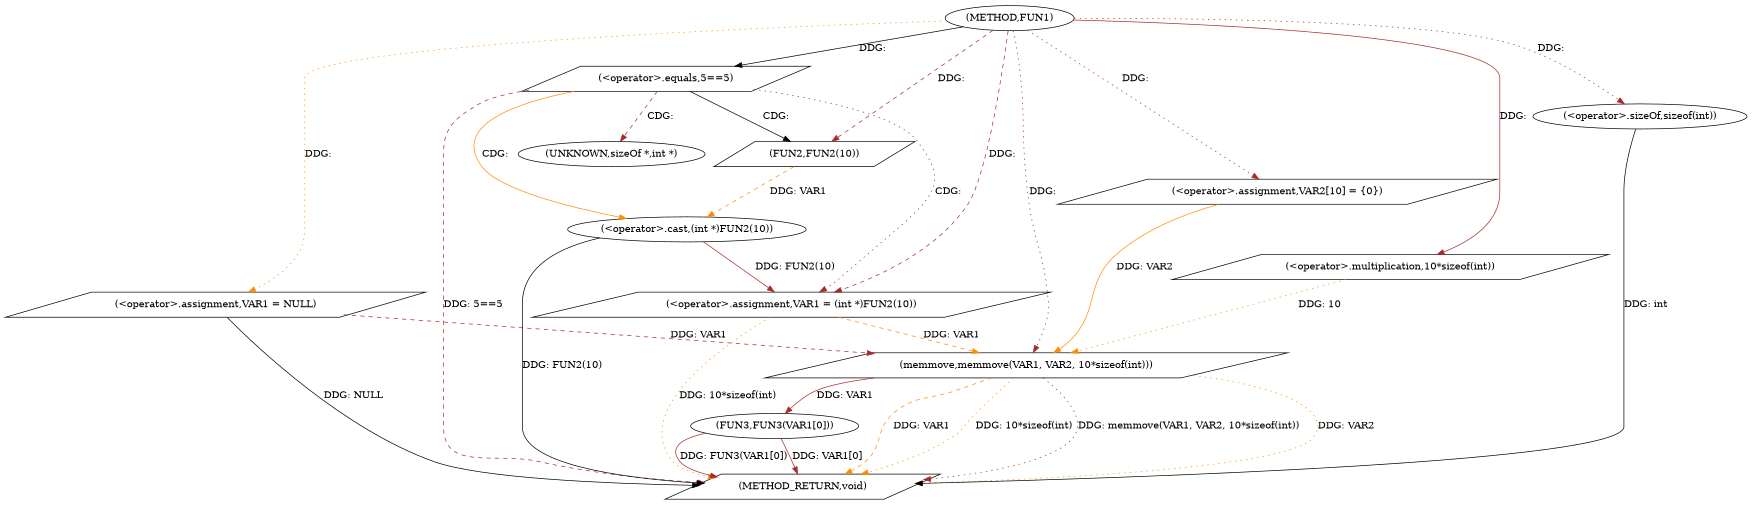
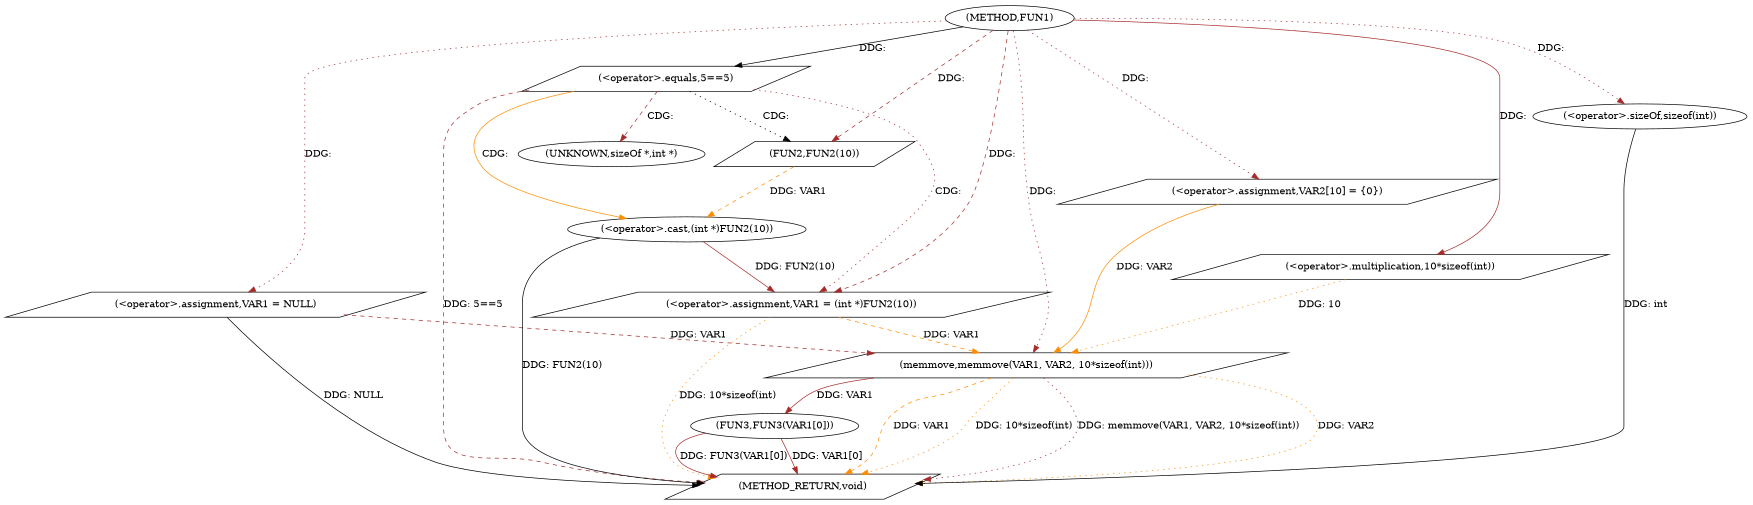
edge "(METHOD,FUN1)" -> "(<operator>.assignment,VAR1 = NULL)": color darkorange -> brown
edge "(<operator>.equals,5==5)" -> "(FUN2,FUN2(10))": style solid -> dotted
